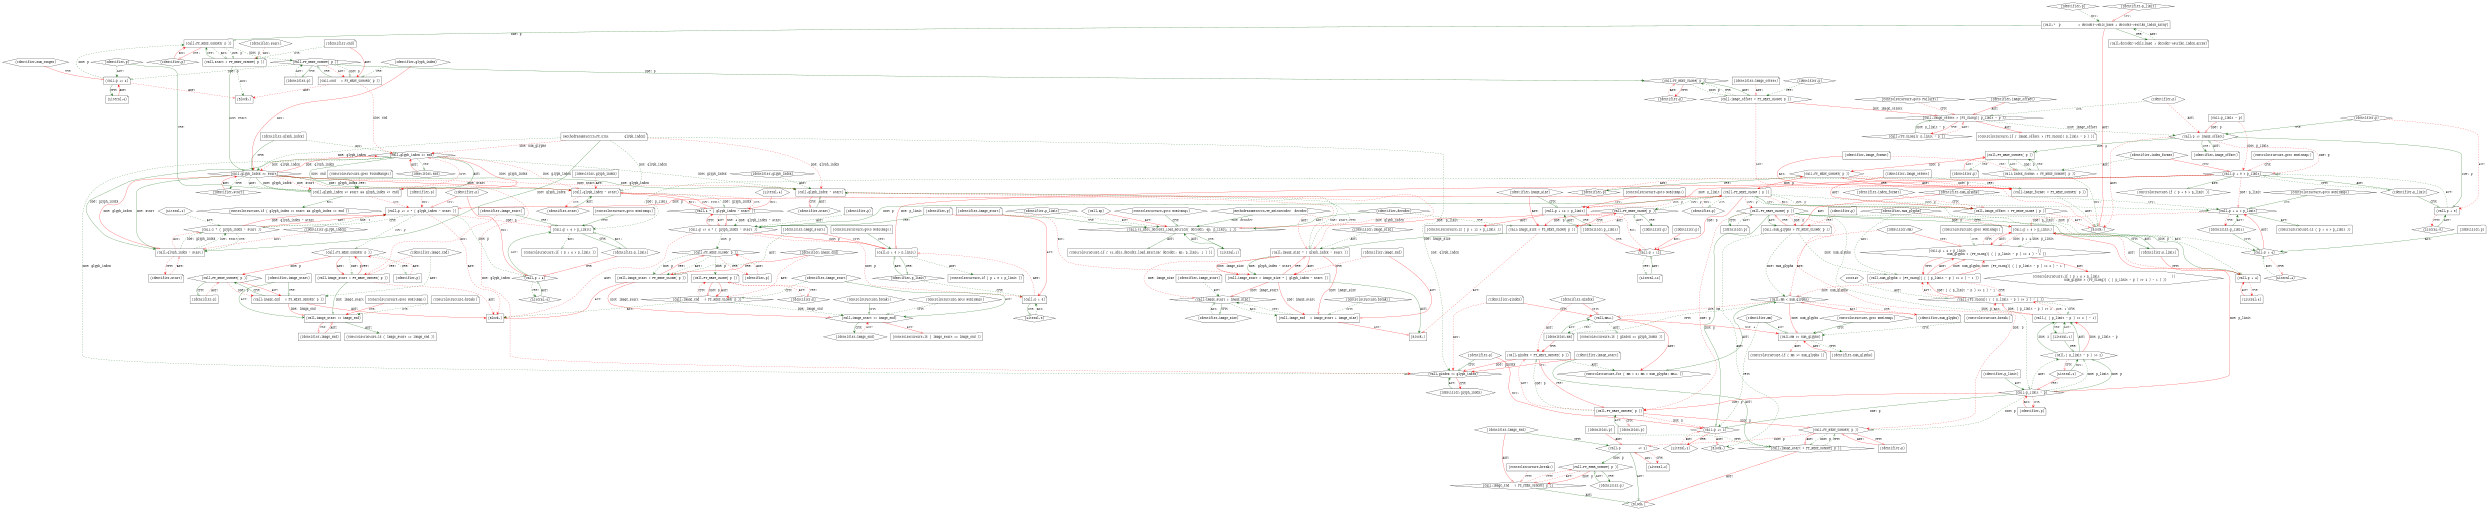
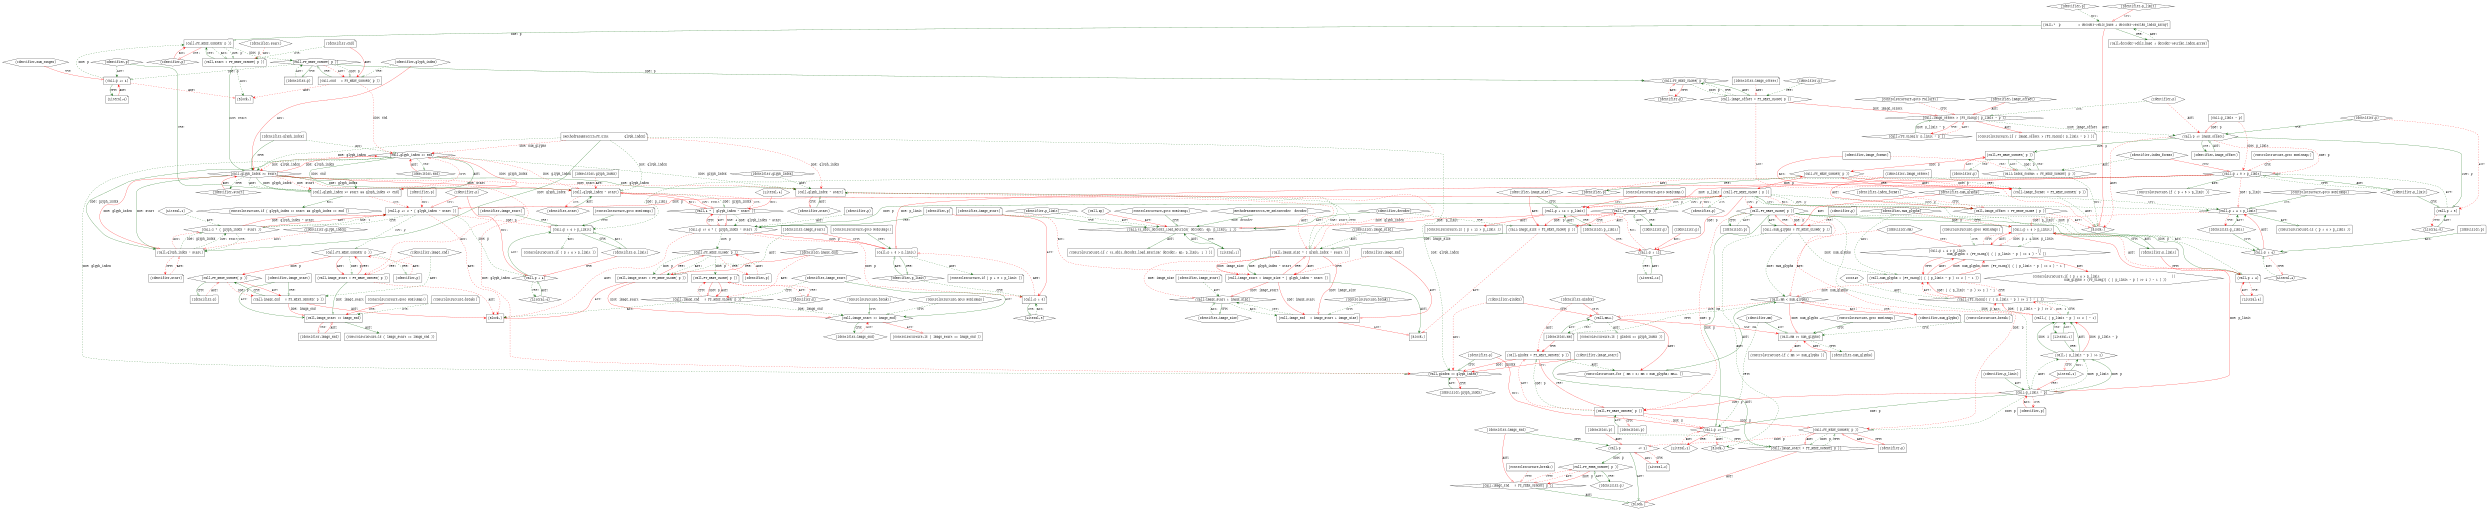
node "(ControlStructure,goto FoundRange;)": removed
edge "(Call,mm++)" -> "(Call,mm >= num_glyphs)": label "DDG: 4" -> "DDG: mm"
